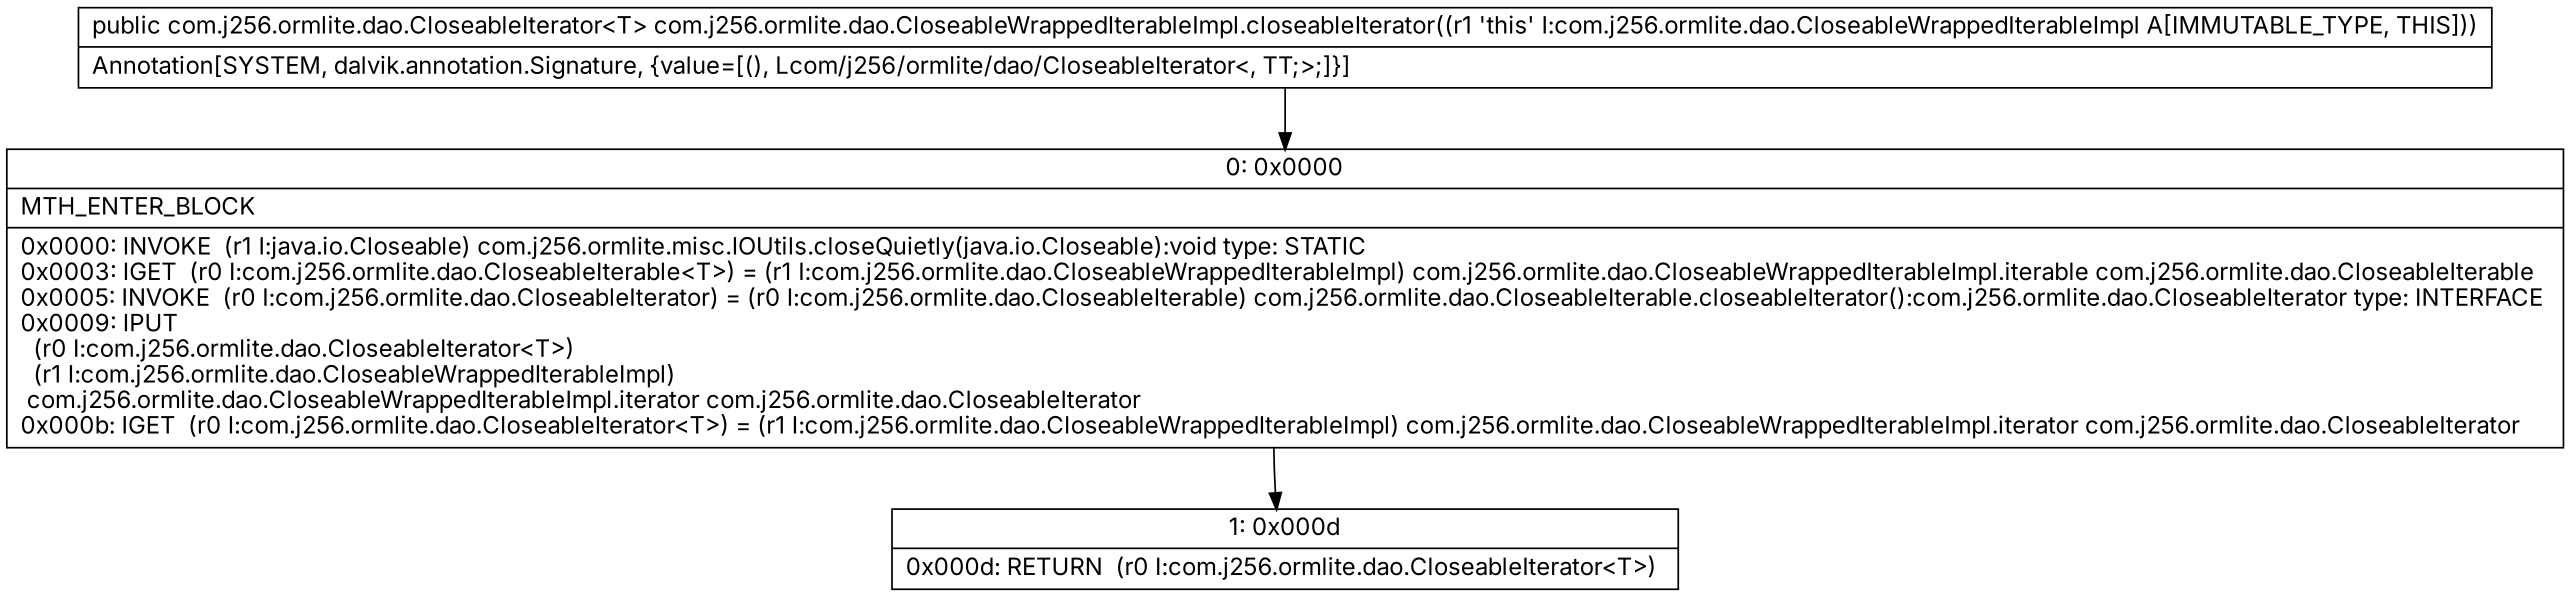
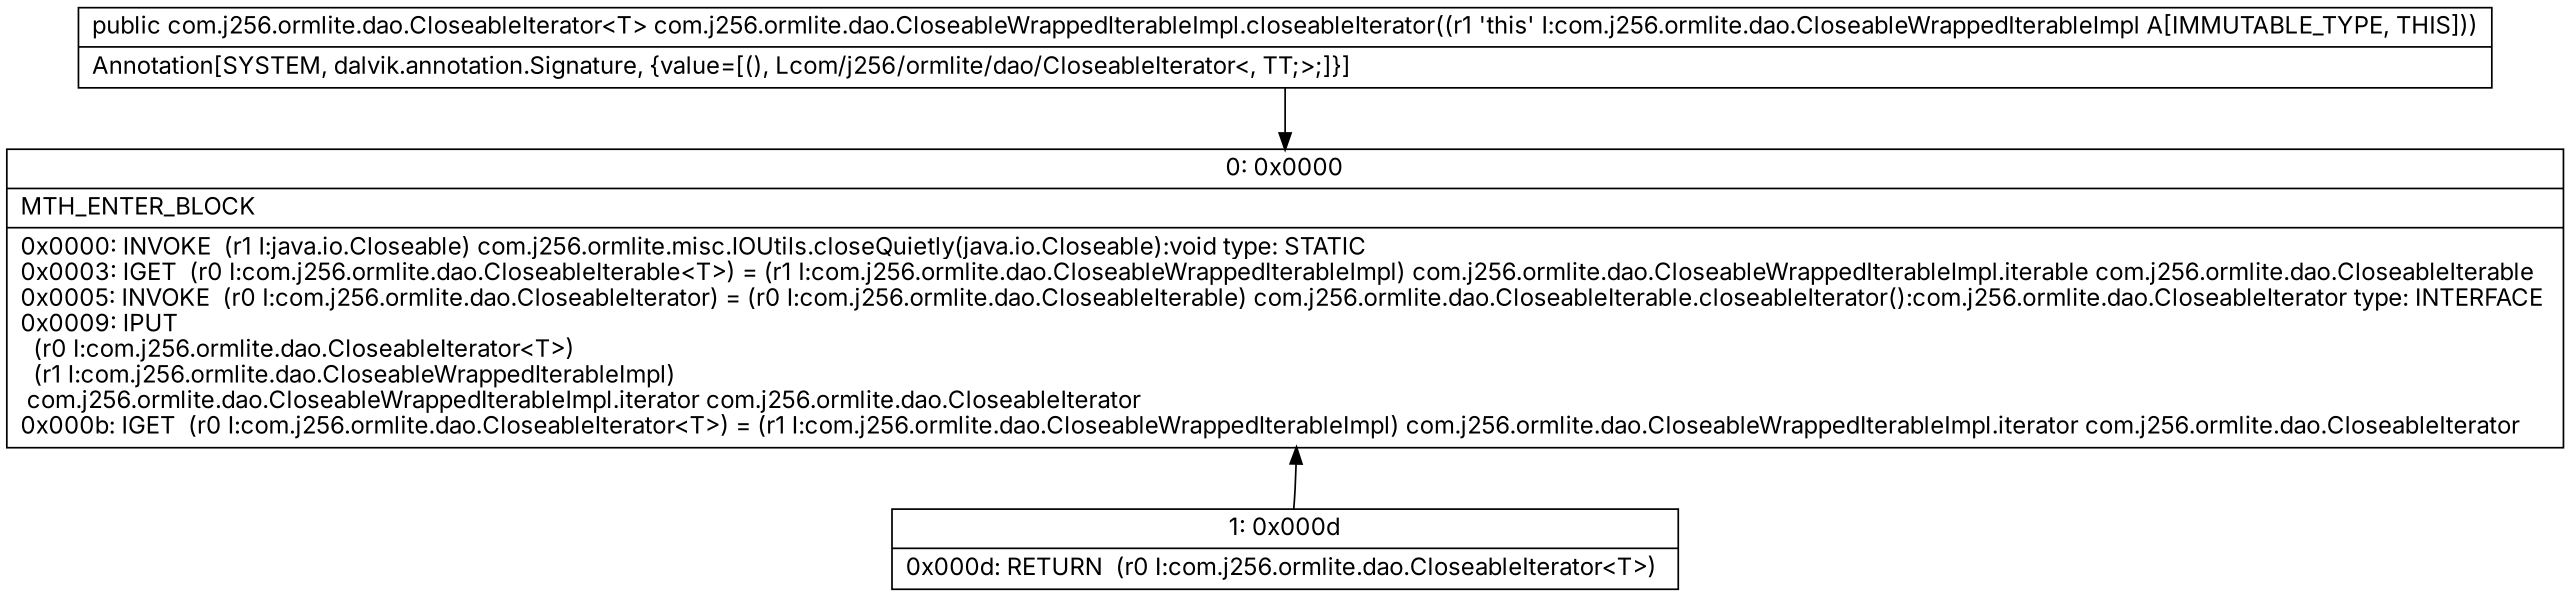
edge "0: 0x0000" -> "1: 0x000d": reversed
